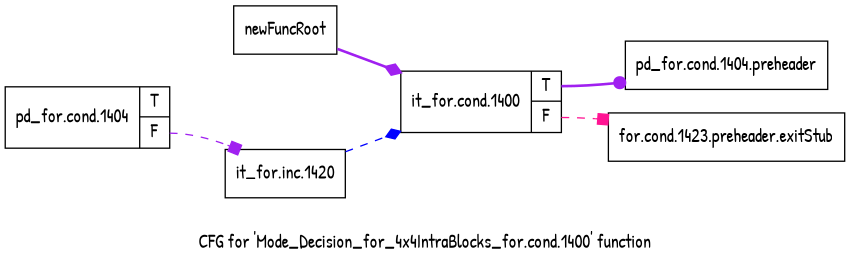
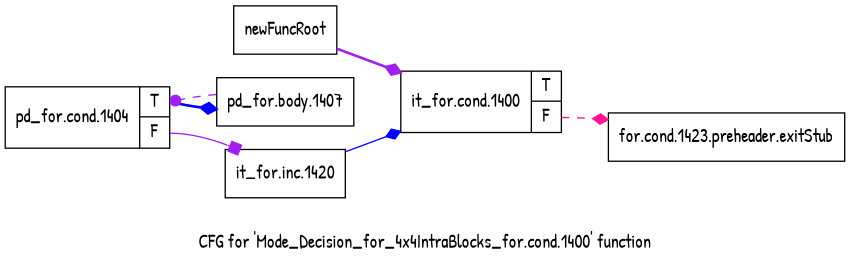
node "pd_for.cond.1404.preheader": removed
node "pd_for.body.1407": added
edge "it_for.cond.1400" -> "for.cond.1423.preheader.exitStub": arrowhead box -> diamond
edge "pd_for.cond.1404" -> "it_for.inc.1420": style dashed -> solid
edge "it_for.inc.1420" -> "it_for.cond.1400": style dashed -> solid
